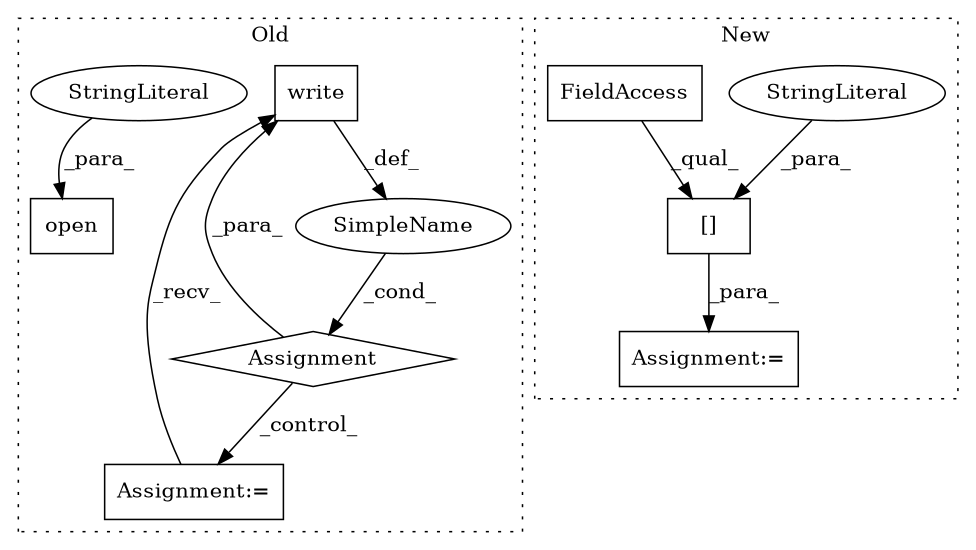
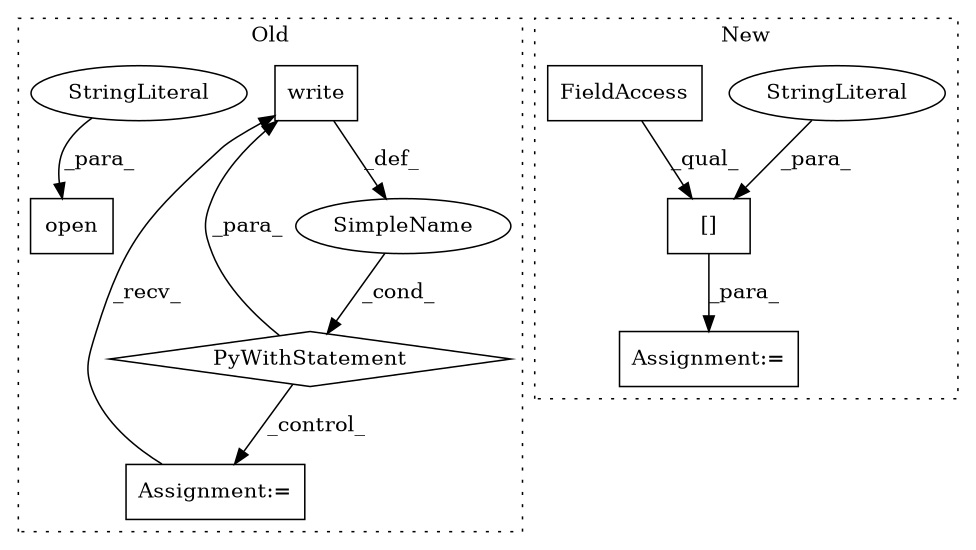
node "Assignment": label "Assignment" -> "PyWithStatement"
